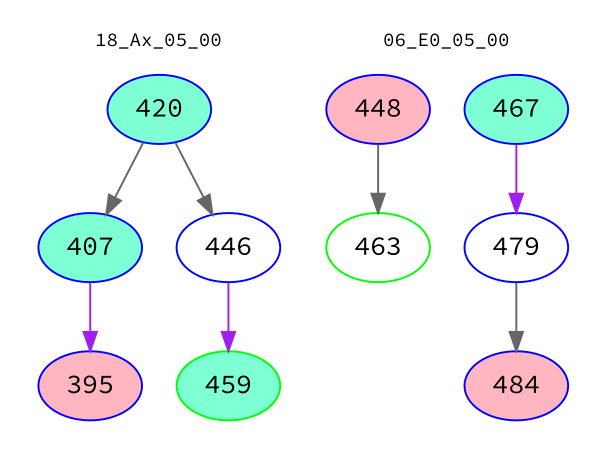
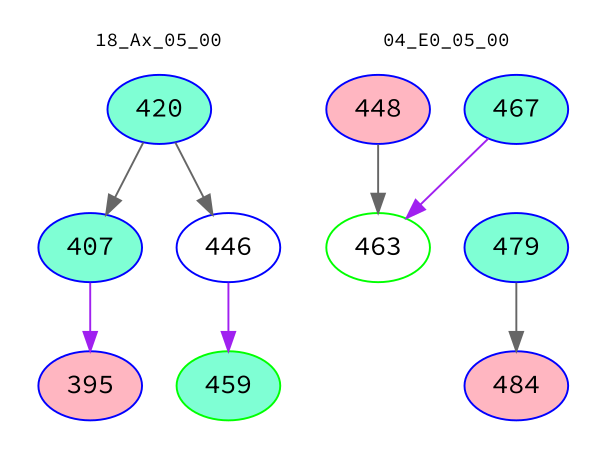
cluster "06_E0_05_00": label "06_E0_05_00" -> "04_E0_05_00"
edge "467" -> "479": now "467" -> "463"
node "479": fillcolor white -> aquamarine
